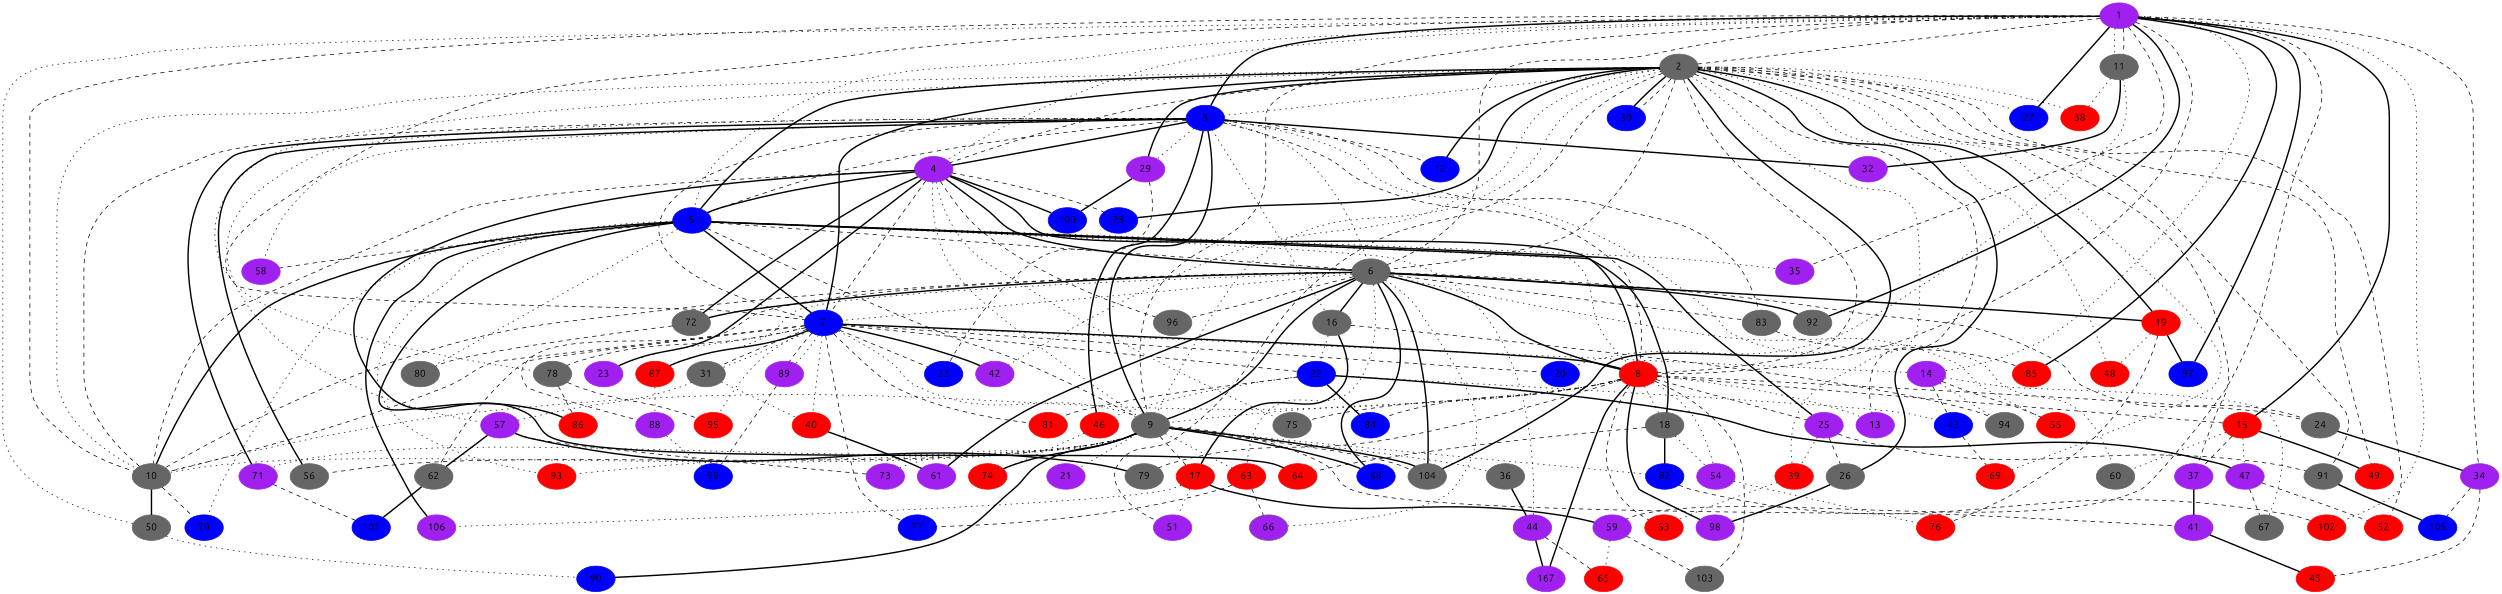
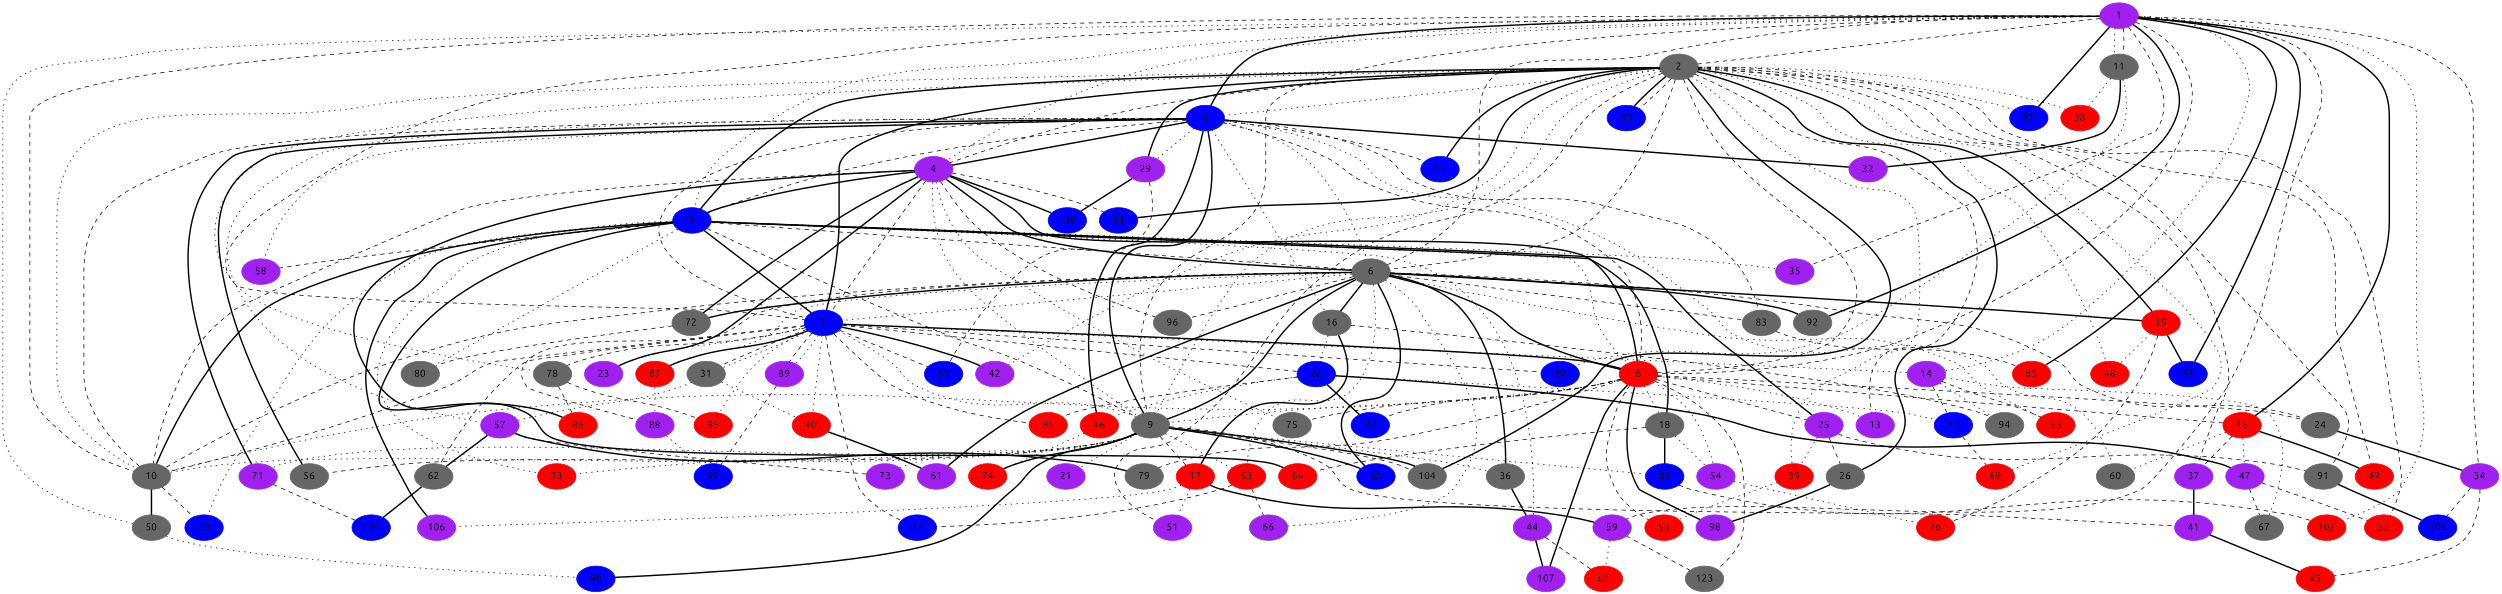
edge "6" -- "104": now "6" -- "36"
node "167": label "167" -> "107"
node "103": label "103" -> "123"
